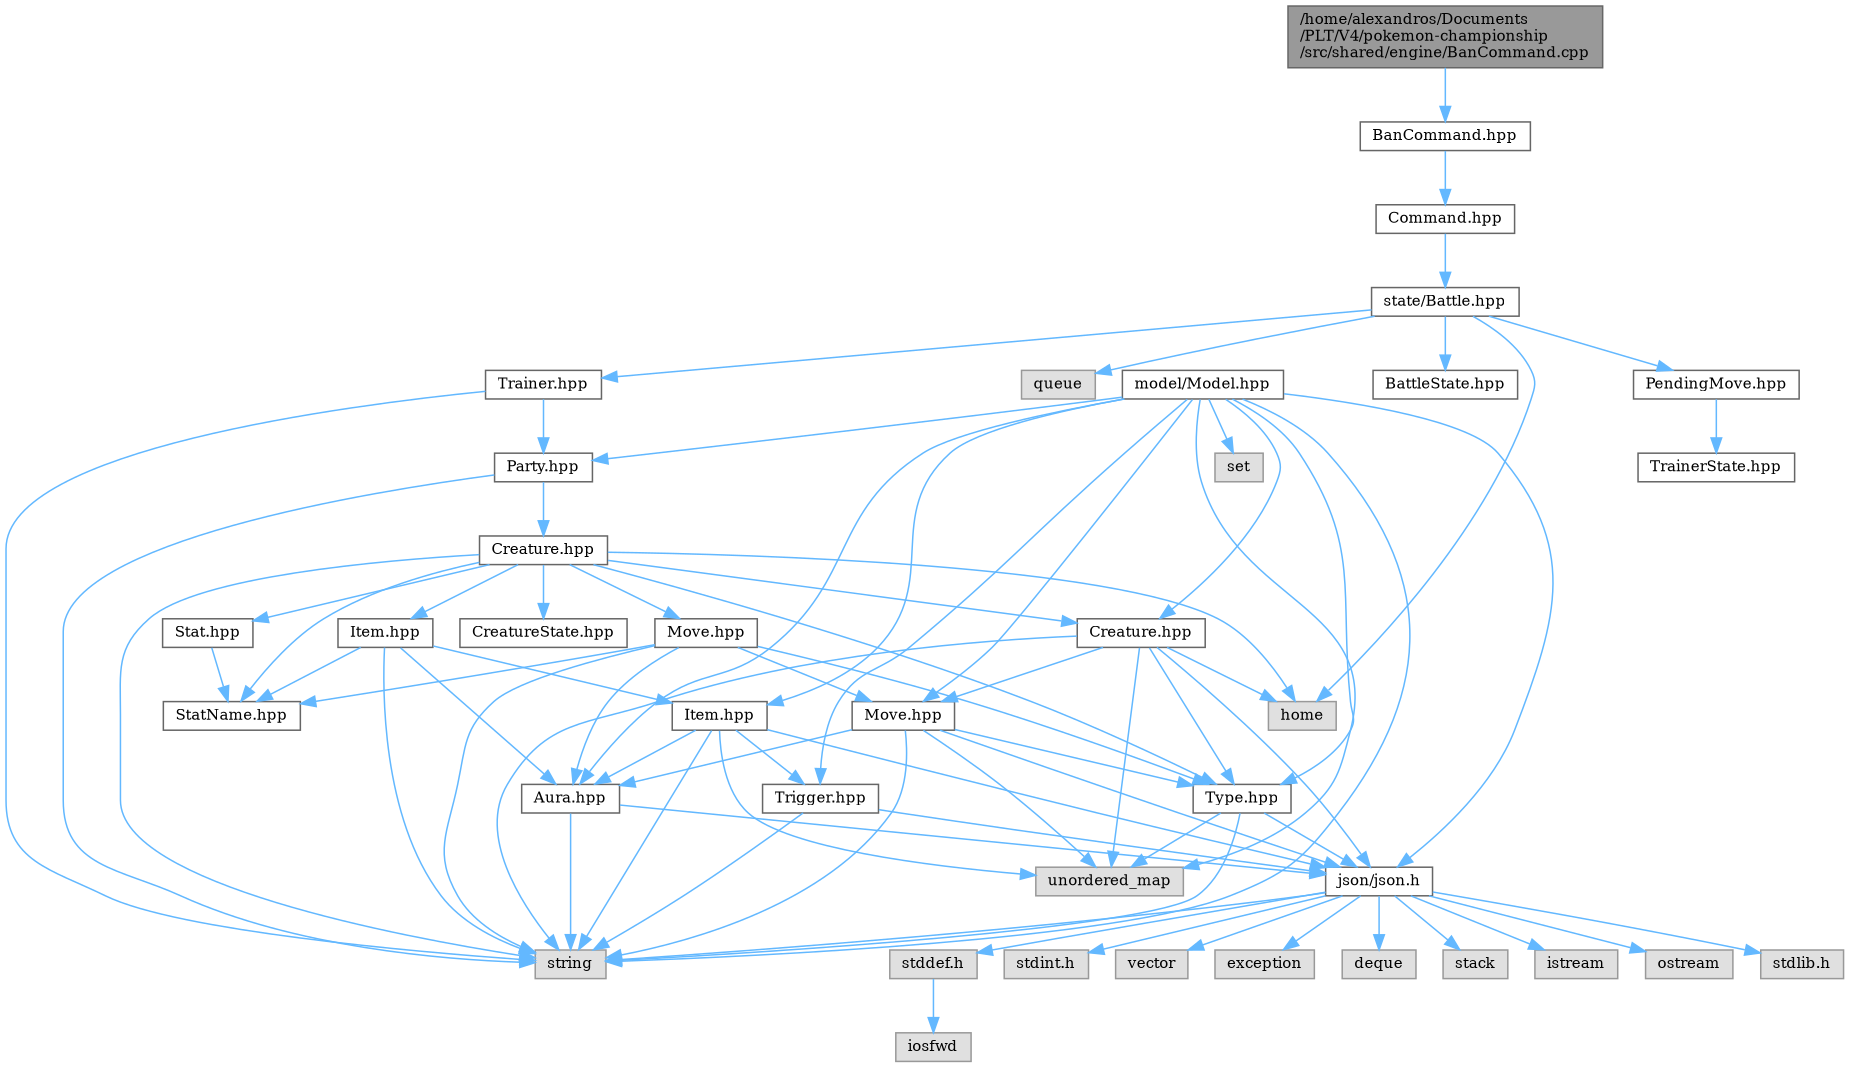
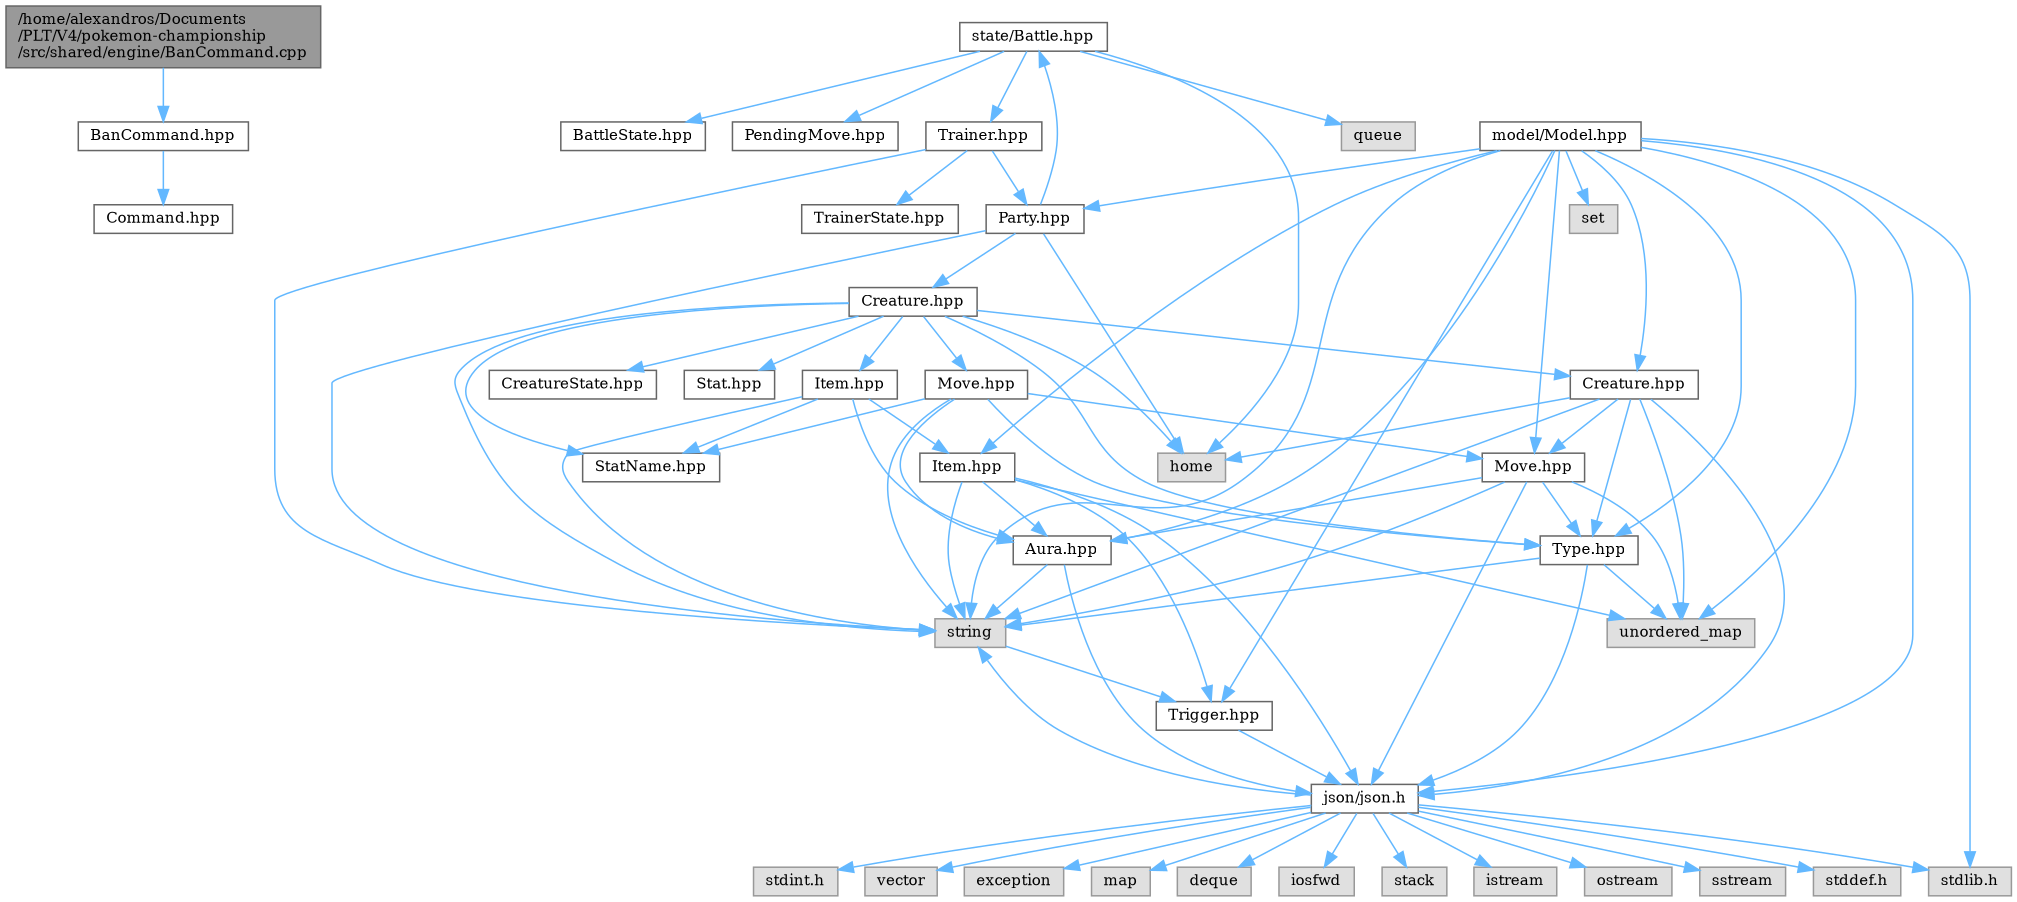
edge "Command.hpp" -> "state/Battle.hpp": now "Party.hpp" -> "state/Battle.hpp"
edge "Party.hpp" -> "home": added
edge "model/Model.hpp" -> "stdlib.h": added
edge "PendingMove.hpp" -> "TrainerState.hpp": now "Trainer.hpp" -> "TrainerState.hpp"
edge "Stat.hpp" -> "StatName.hpp": removed
edge "Trigger.hpp" -> "string": reversed
node "map": added
node "sstream": added
edge "stddef.h" -> "iosfwd": now "json/json.h" -> "iosfwd"
